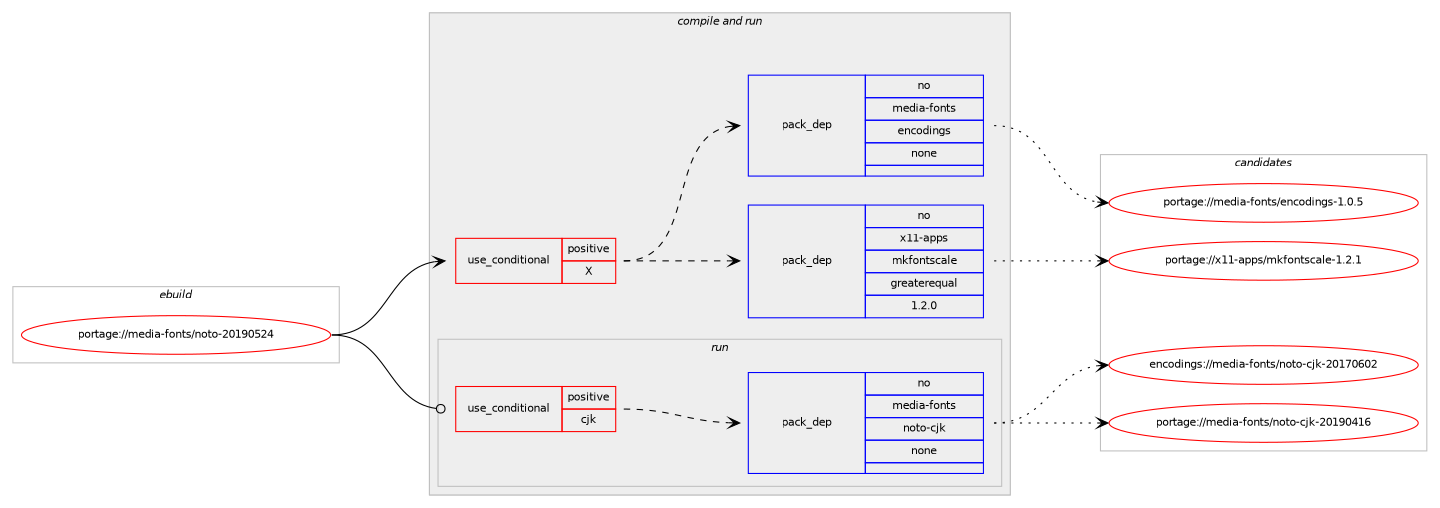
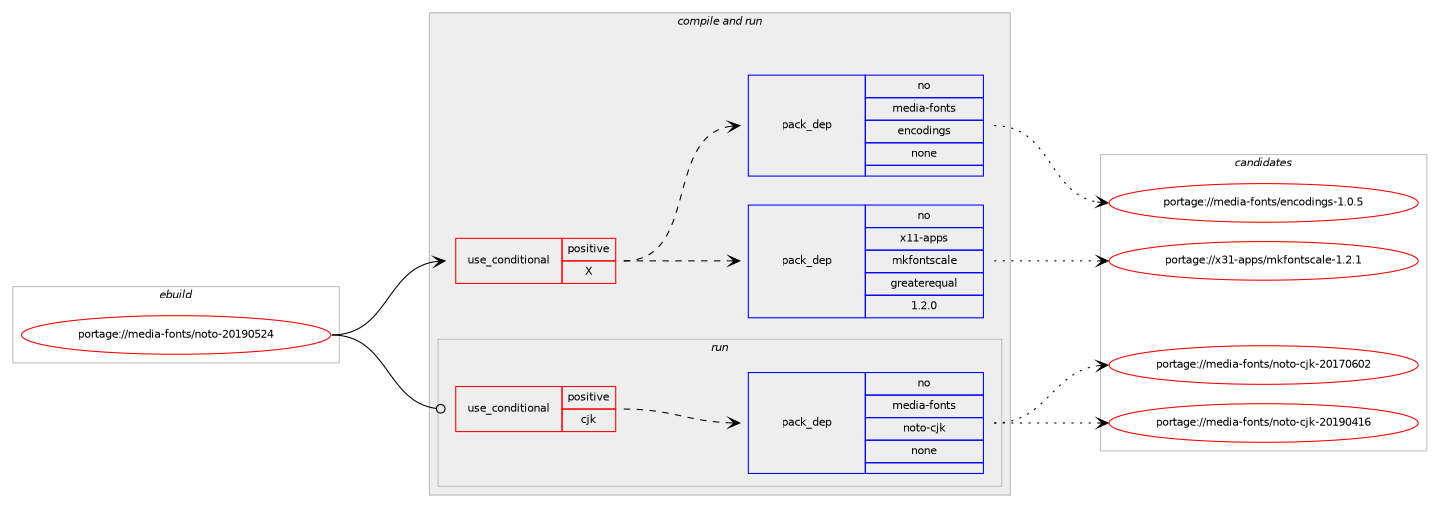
node "portage://x11-apps/mkfontscale-1.2.1": label "portage://x11-apps/mkfontscale-1.2.1" -> "portage://x31-apps/mkfontscale-1.2.1"
node "encodings://media-fonts/noto-cjk-20170602": label "encodings://media-fonts/noto-cjk-20170602" -> "portage://media-fonts/noto-cjk-20170602"
